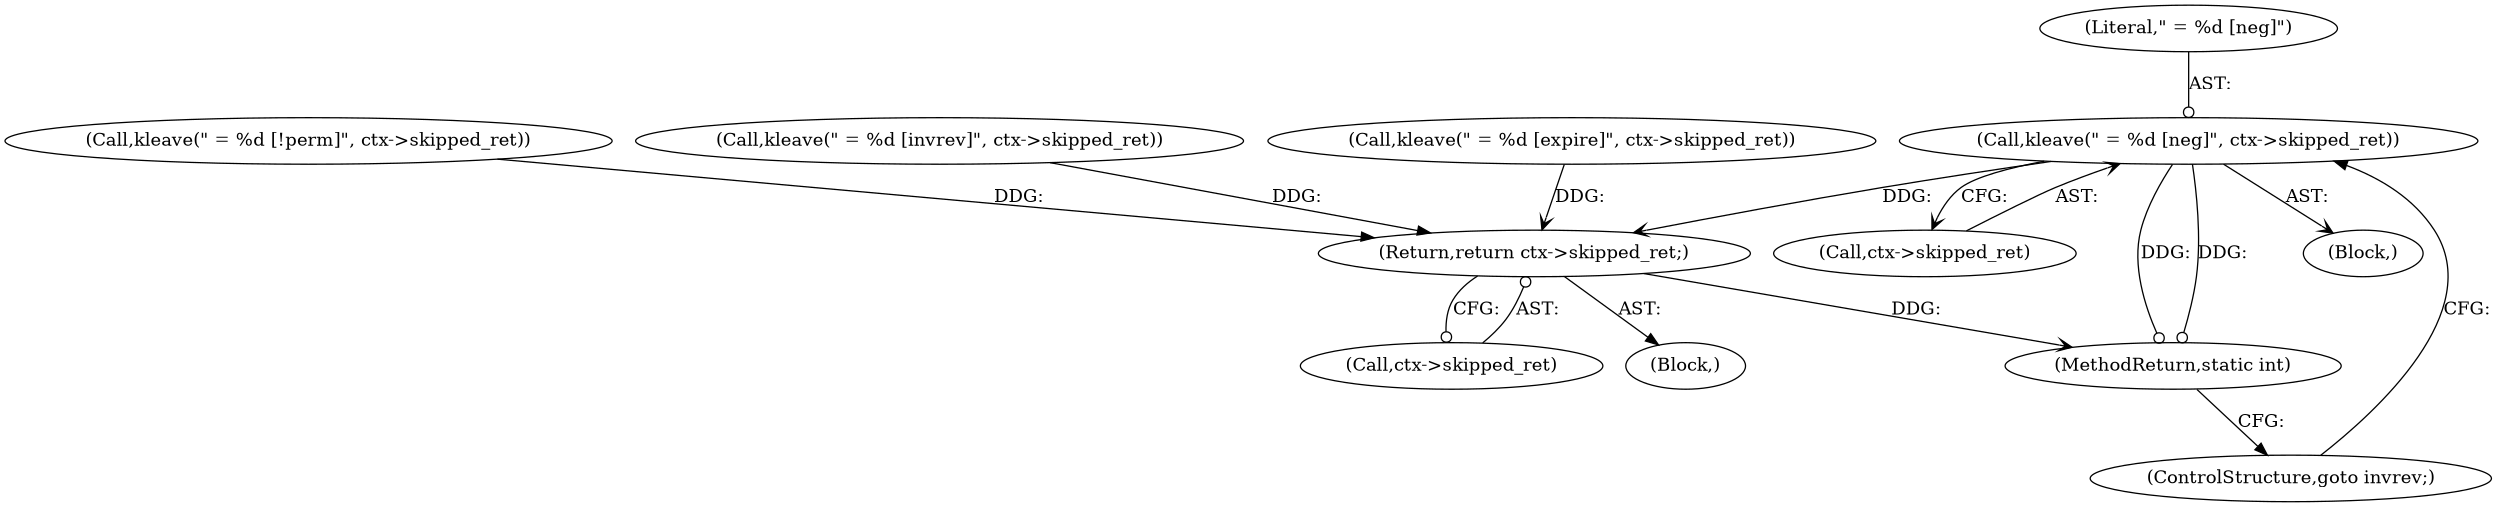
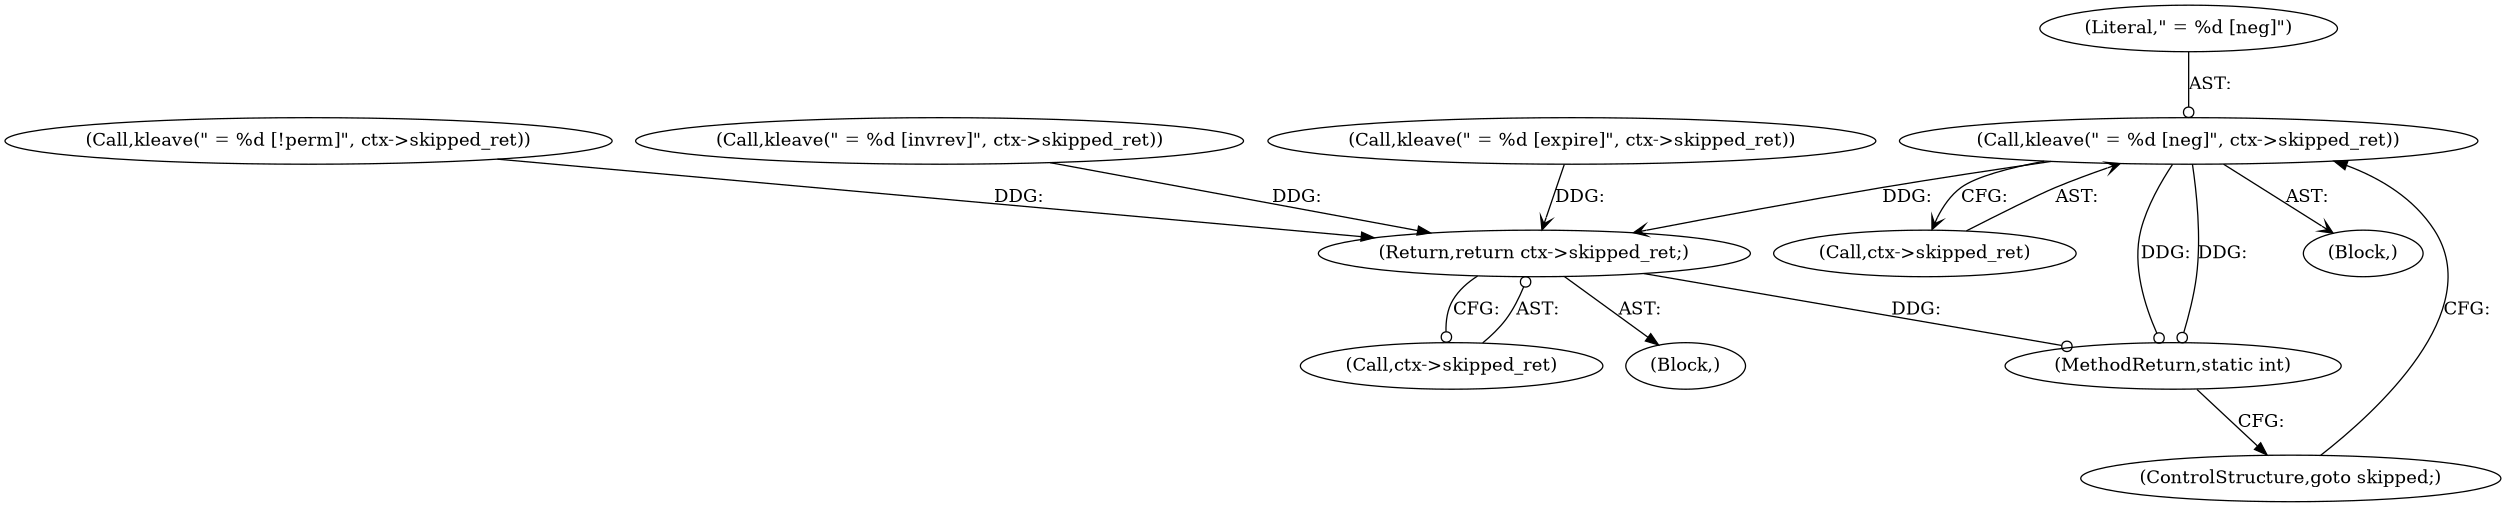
edge "(Return,return ctx->skipped_ret;)" -> "(MethodReturn,static int)": arrowhead vee -> odot
node "(ControlStructure,goto invrev;)": label "(ControlStructure,goto invrev;)" -> "(ControlStructure,goto skipped;)"
